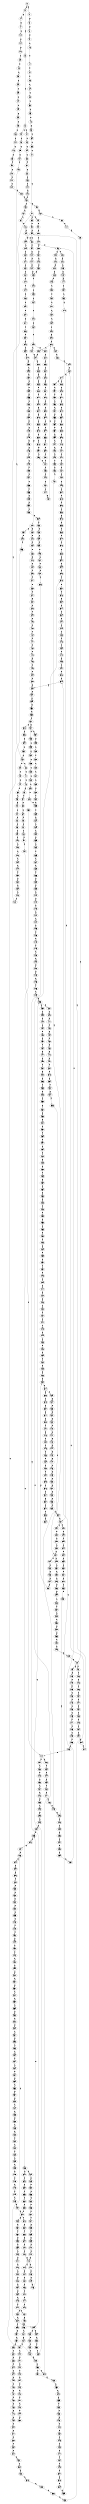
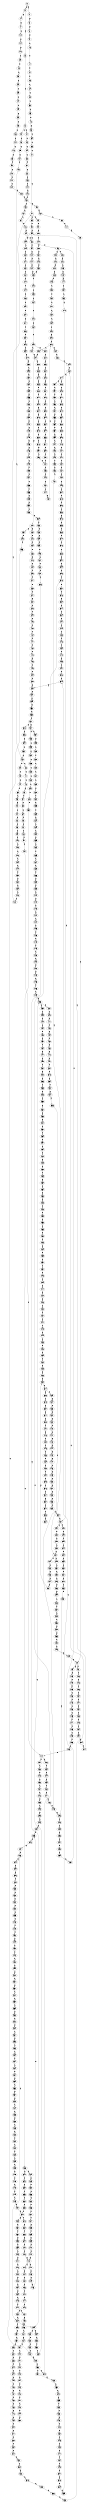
edge "S628" -> "S635": now "S628" -> "S632"
